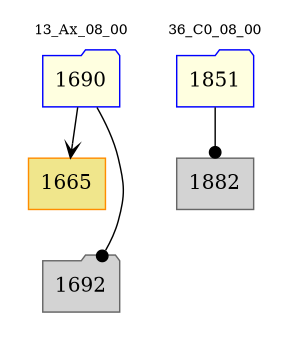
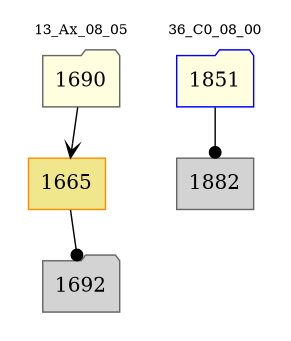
cluster "13_Ax_08_00": label "13_Ax_08_00" -> "13_Ax_08_05"
node "1690": color blue -> gray40
edge "1690" -> "1692": now "1665" -> "1692"
